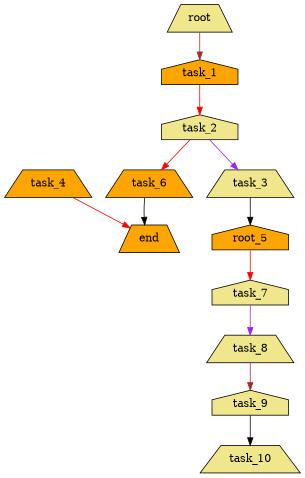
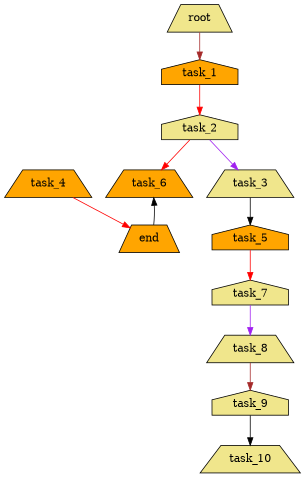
edge "task_6" -> "end": reversed
node "root_5": label "root_5" -> "task_5"
